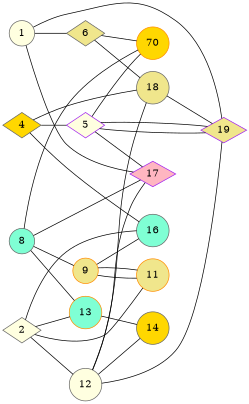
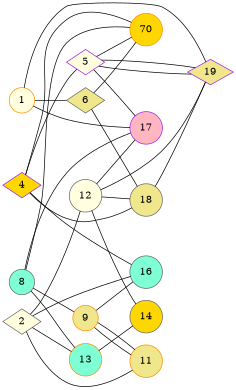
node "1": color gray40 -> darkorange
edge "70" -- "4": added
node "4": color gray40 -> purple
node "17": shape diamond -> circle
